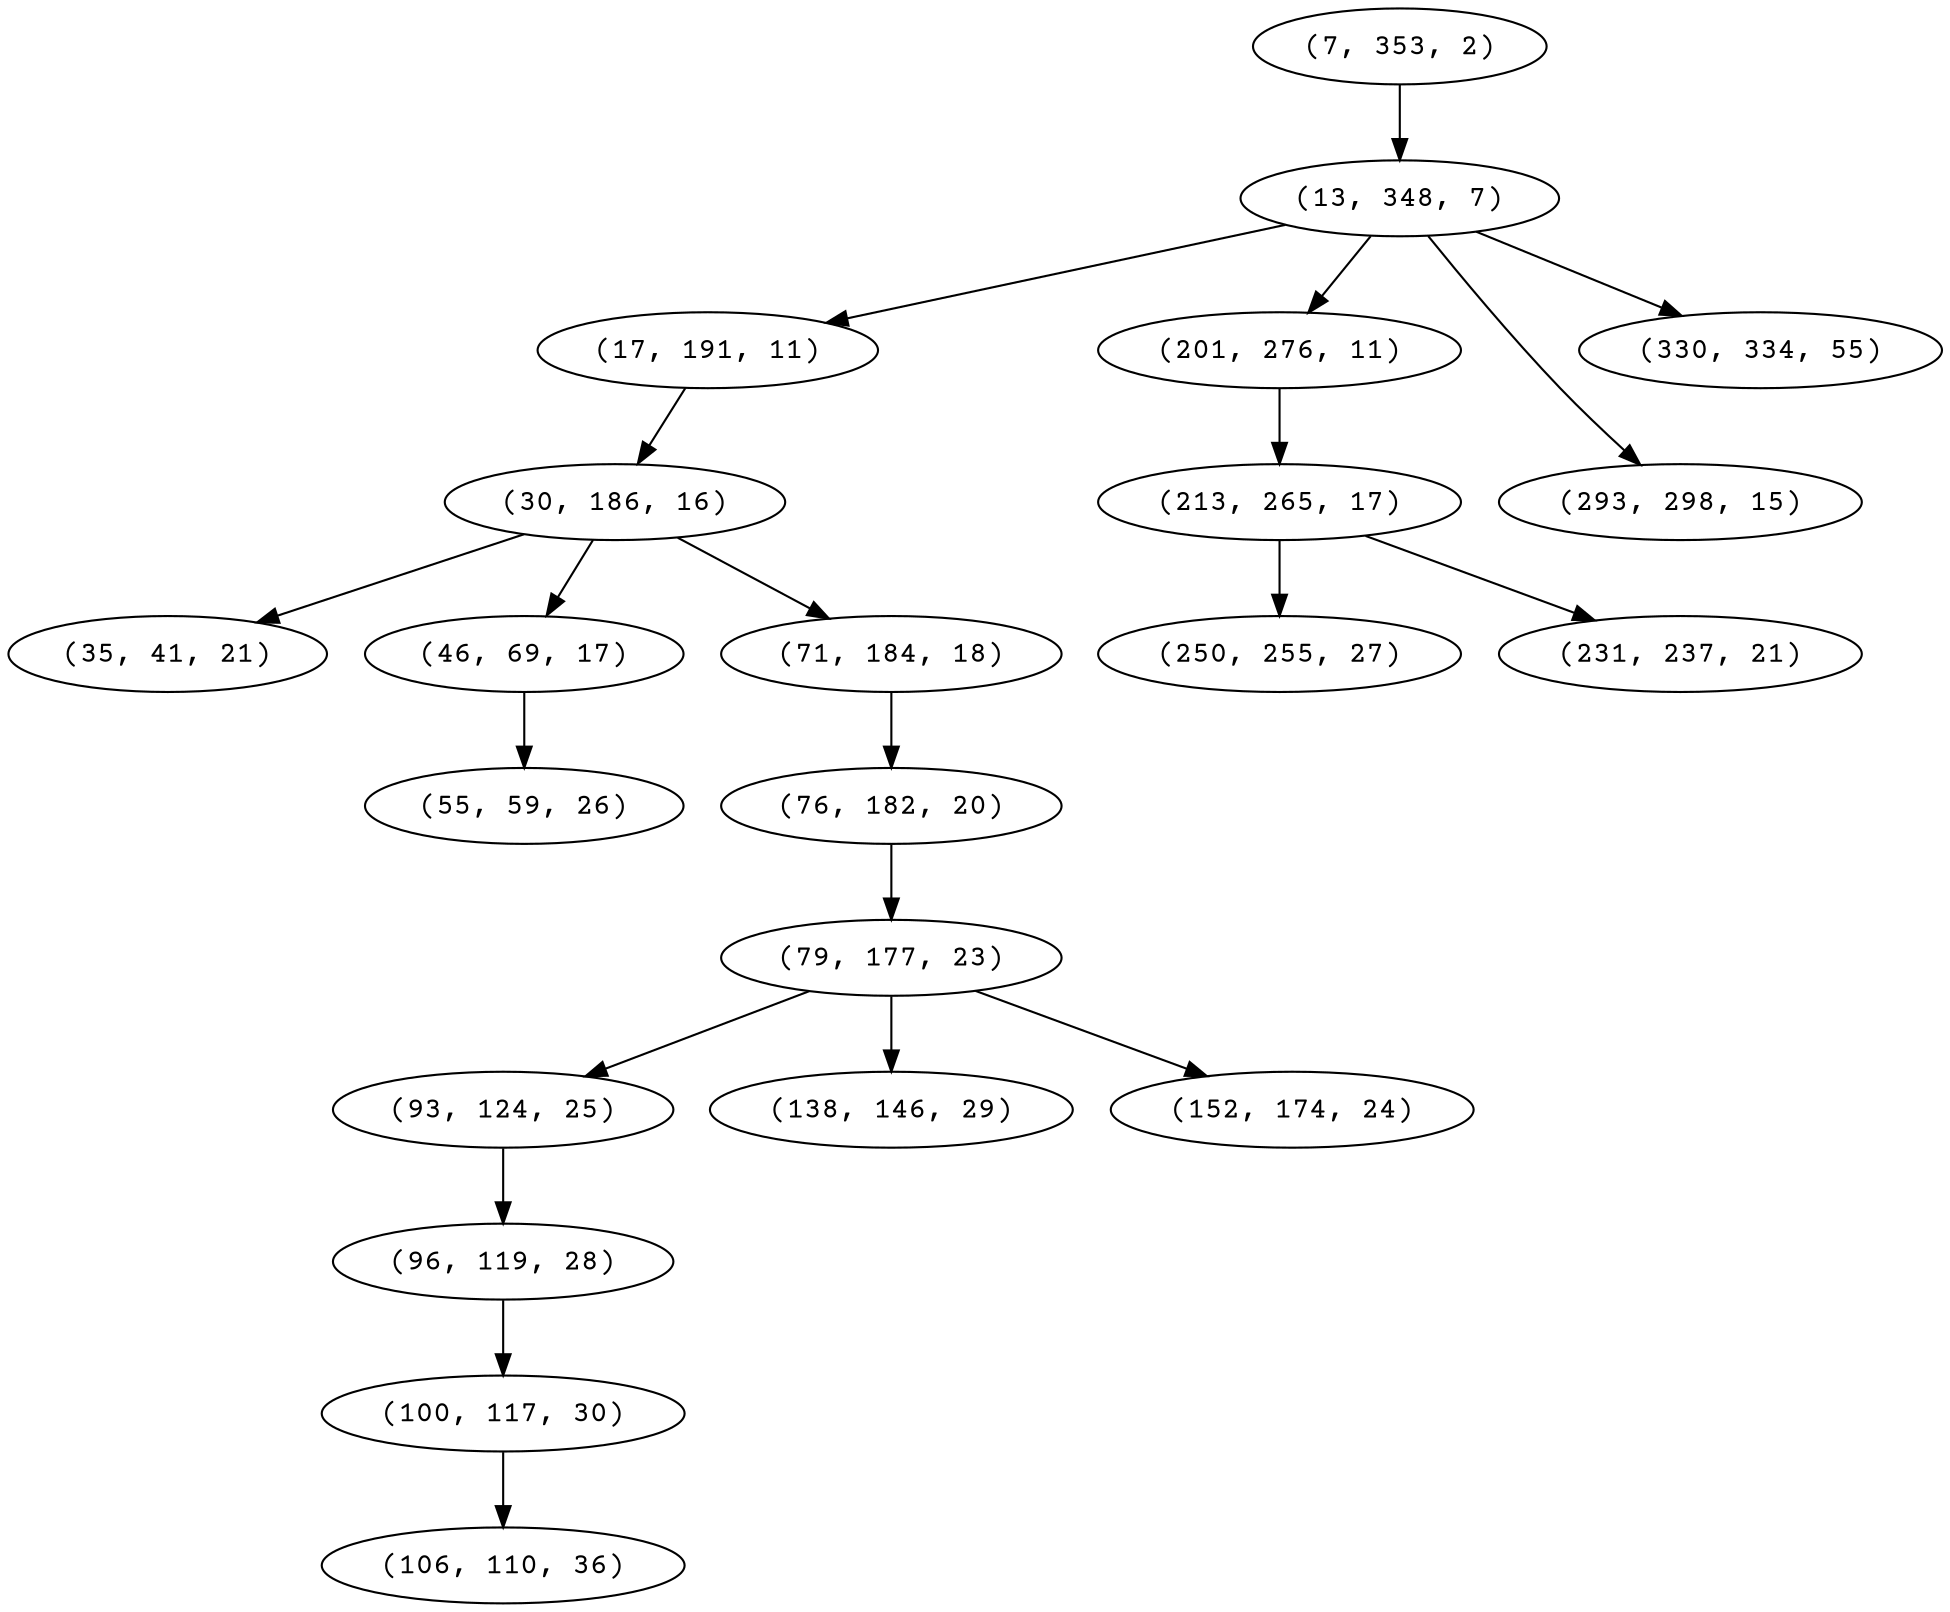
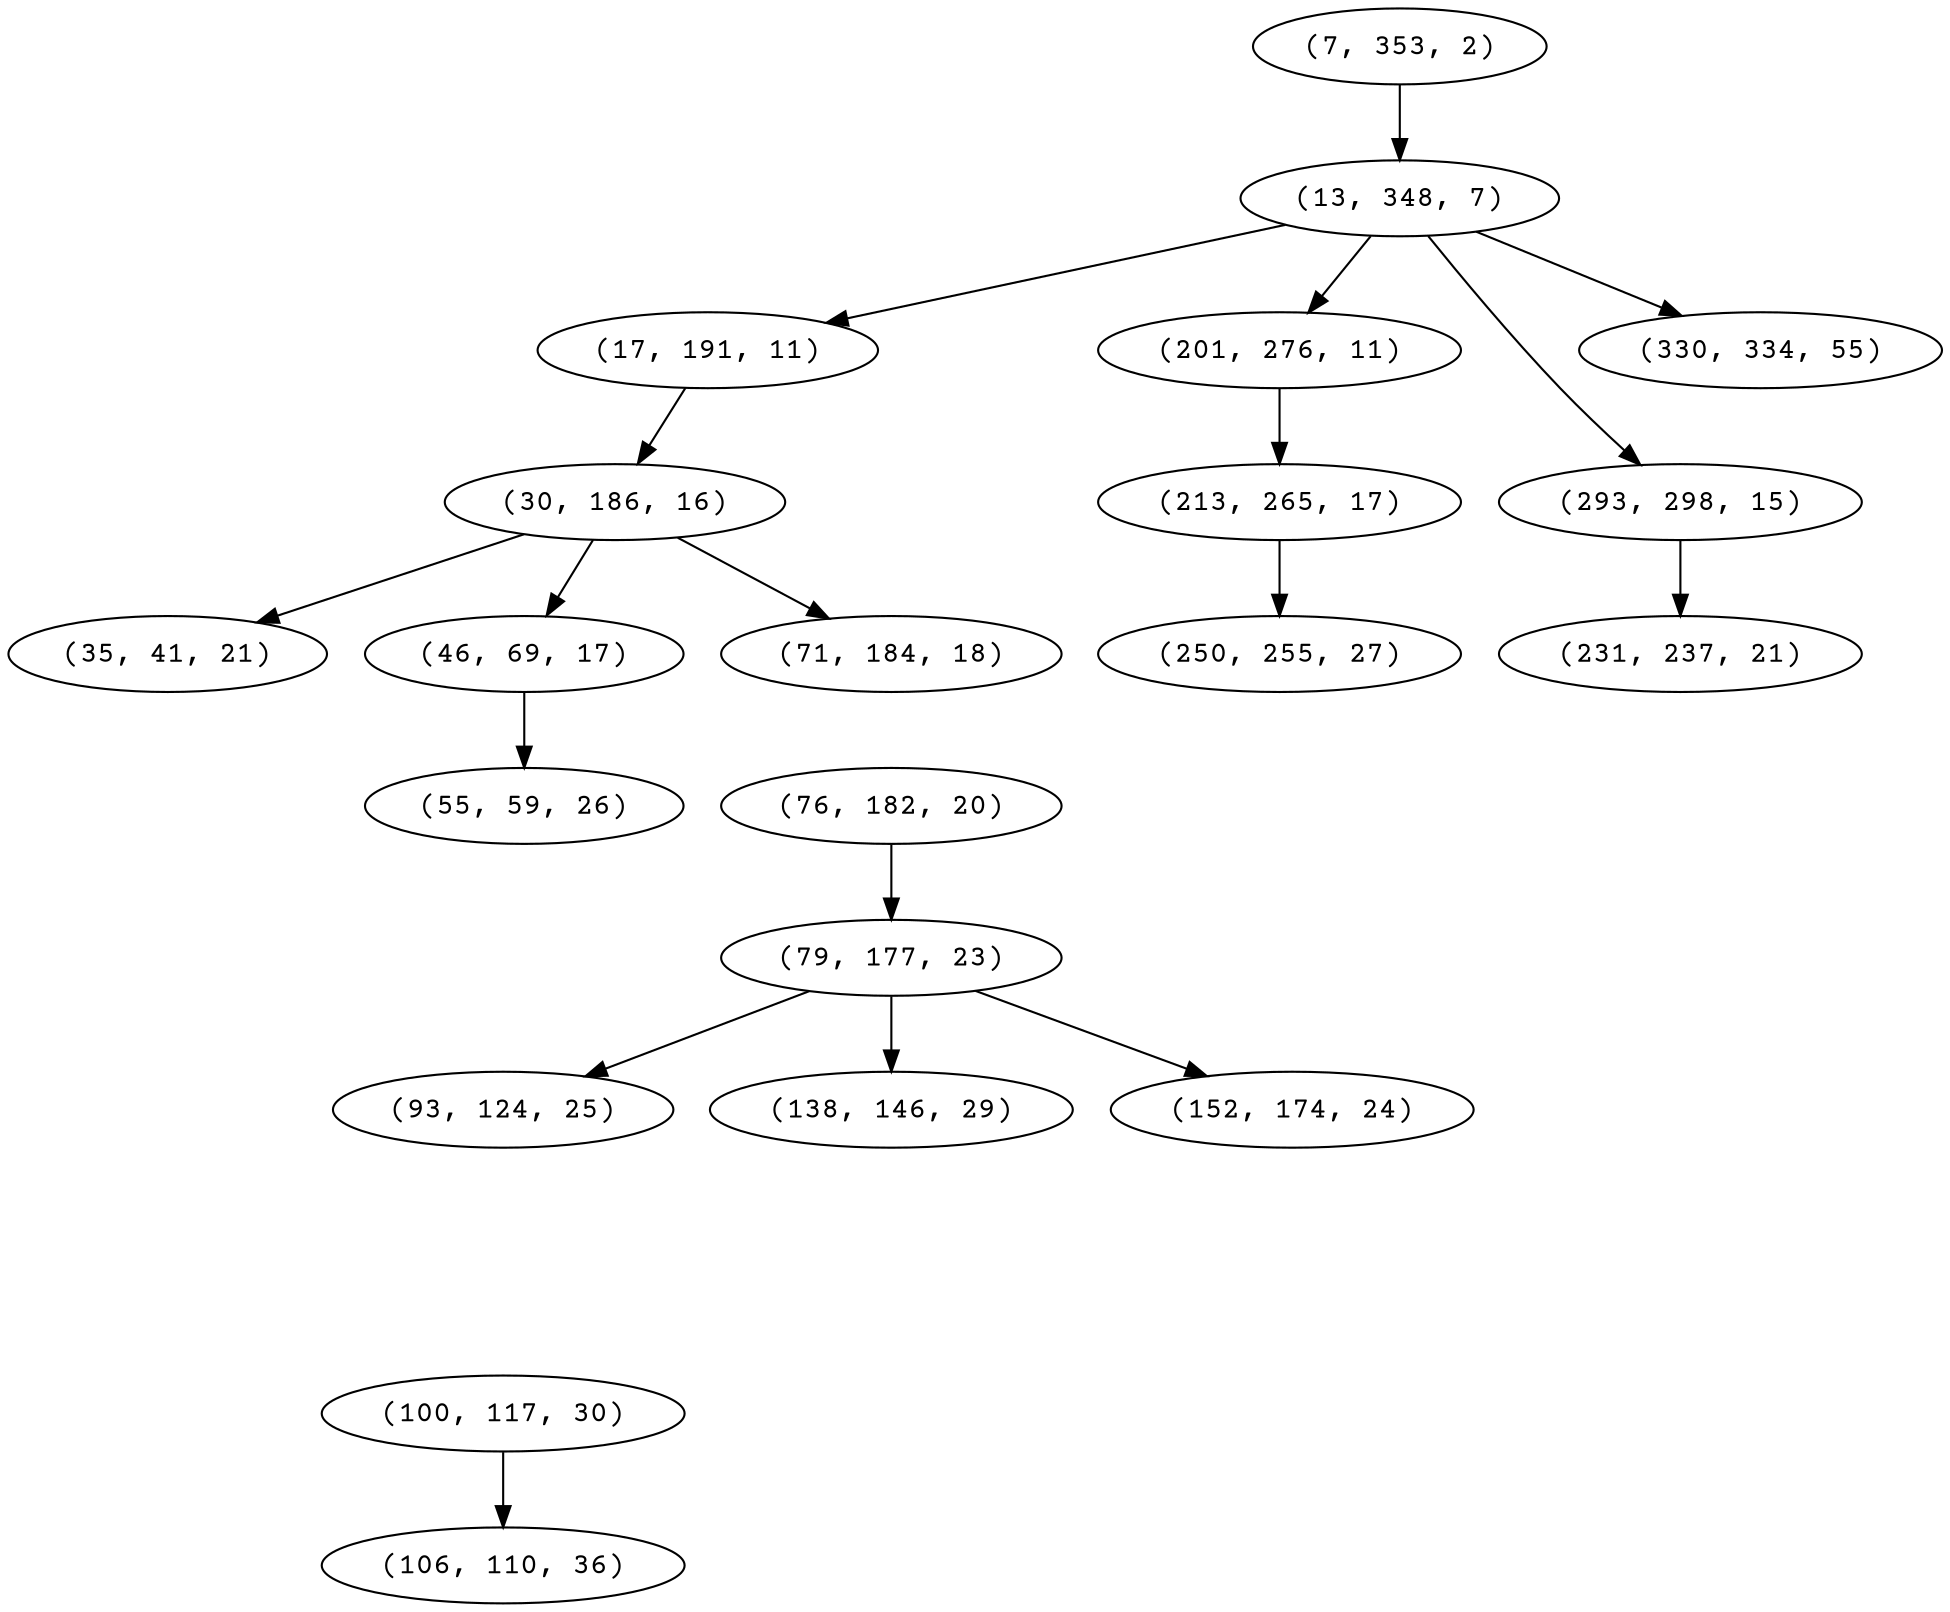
edge "(213, 265, 17)" -> "(231, 237, 21)": now "(293, 298, 15)" -> "(231, 237, 21)"
edge "(71, 184, 18)" -> "(76, 182, 20)": removed
node "(96, 119, 28)": removed
